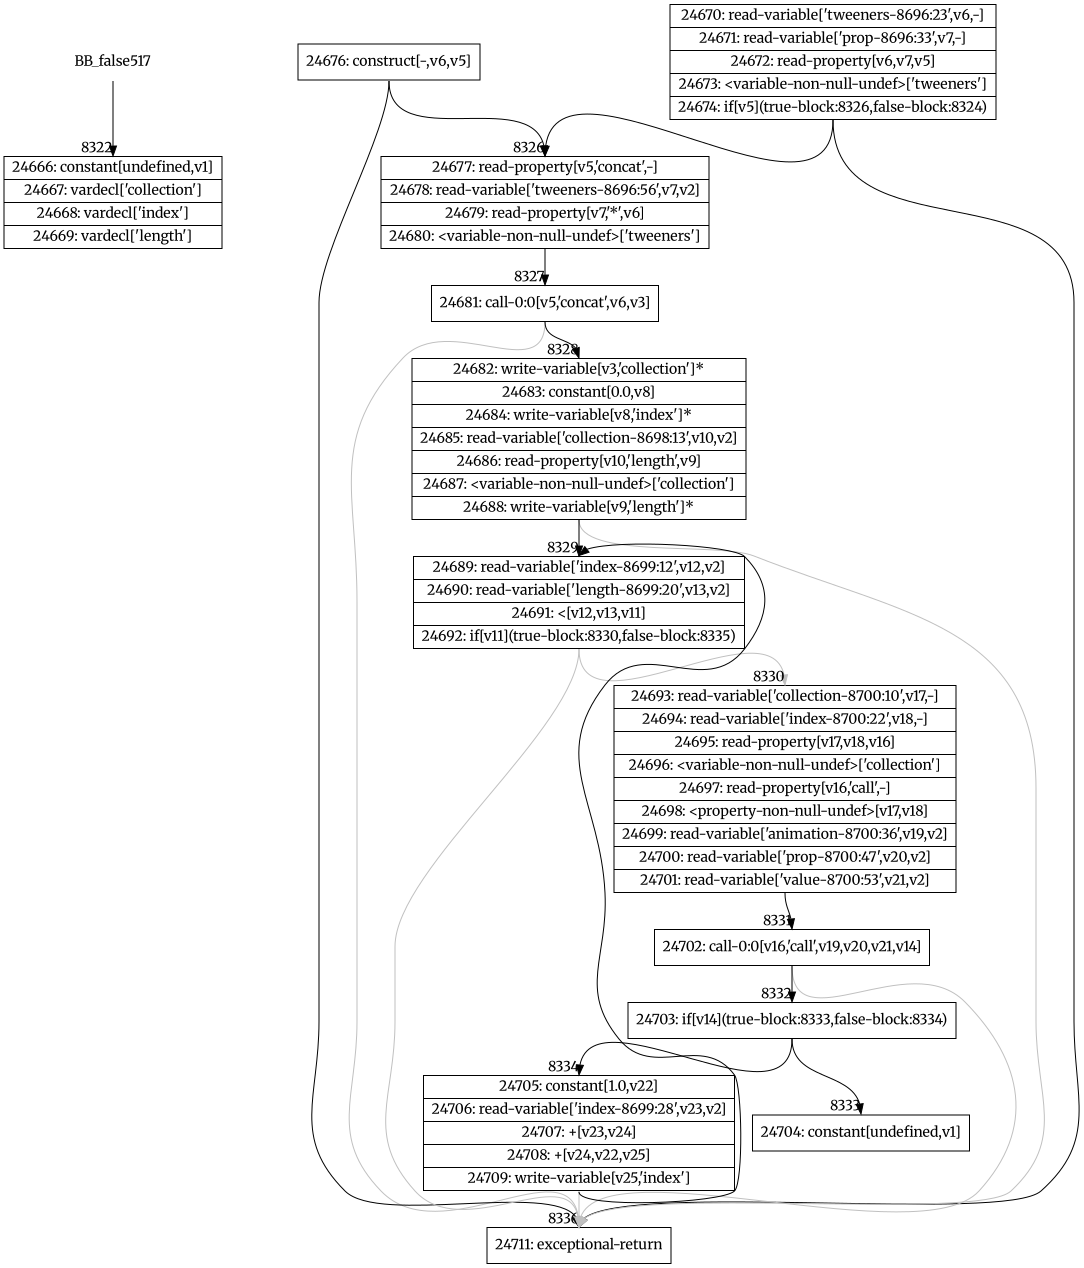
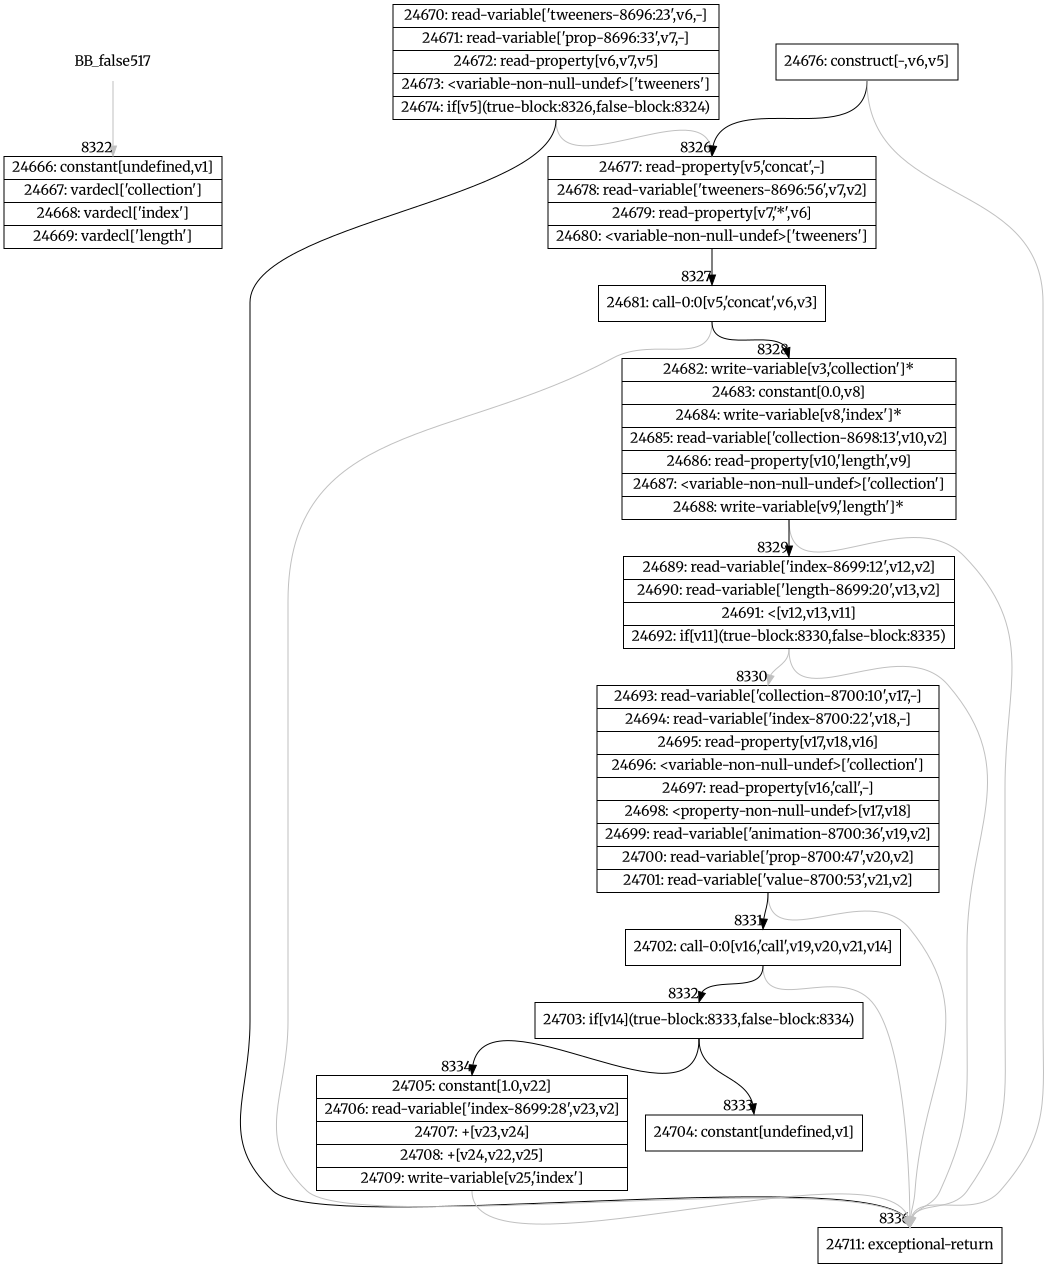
edge "BB_false517" -> "24666: constant[undefined,v1]": color black -> gray
edge "24670: read-variable['tweeners-8696:23',v6,-]" -> "24677: read-property[v5,'concat',-]": color black -> gray
edge "24676: construct[-,v6,v5]" -> "24711: exceptional-return": color black -> gray
edge "24705: constant[1.0,v22]" -> "24689: read-variable['index-8699:12',v12,v2]": removed
edge "24693: read-variable['collection-8700:10',v17,-]" -> "24711: exceptional-return": added
